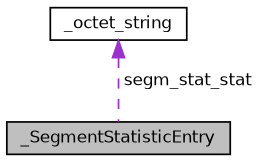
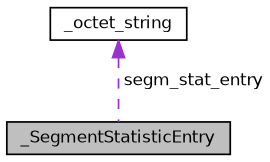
edge "_SegmentStatisticEntry" -> "_octet_string": label " segm_stat_stat" -> " segm_stat_entry"
